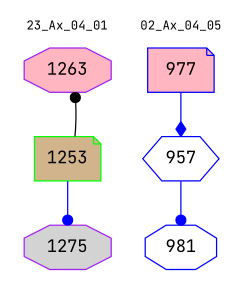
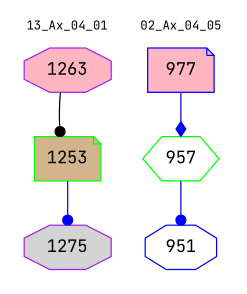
cluster "23_Ax_04_01": label "23_Ax_04_01" -> "13_Ax_04_01"
edge "1253" -> "1263": reversed
node "957": color blue -> green
node "981": label "981" -> "951"
